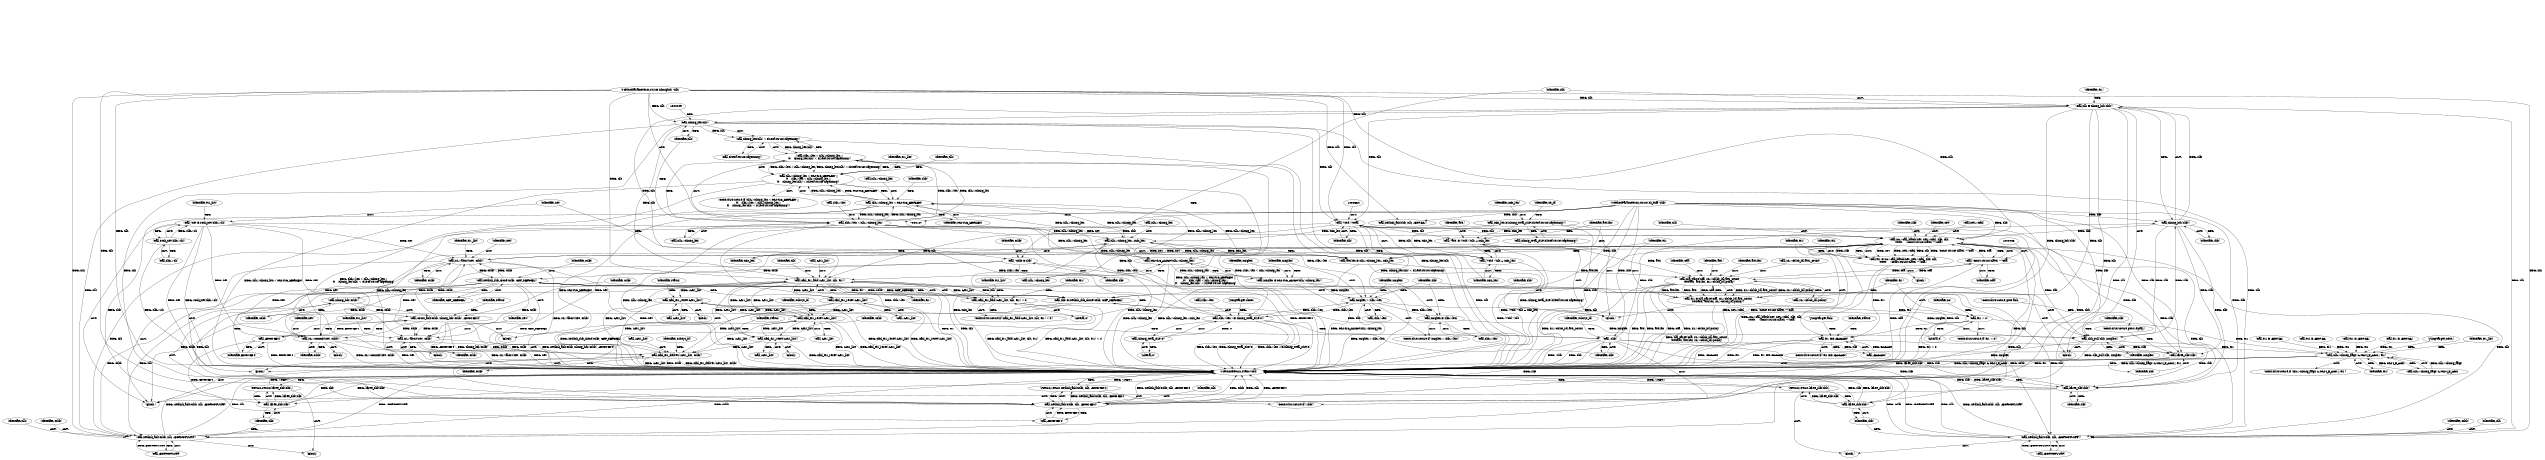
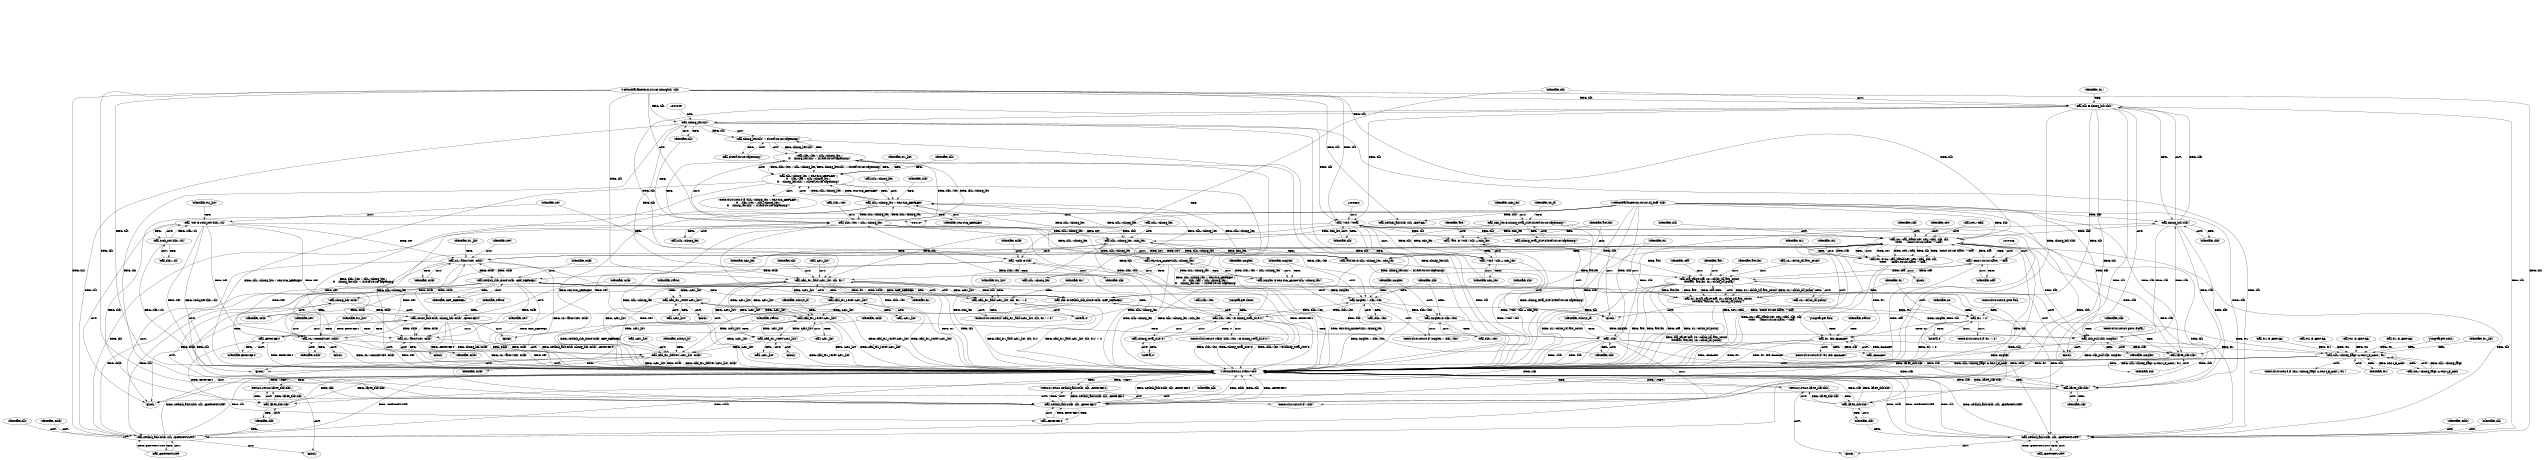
edge "(ControlStructure,goto ack;)" -> "(ControlStructure,goto replay;)": now "(ControlStructure,goto ack;)" -> "(Call,err < 0)"
node "(ControlStructure,while (skb->len >= nlmsg_total_size(0)))": added
